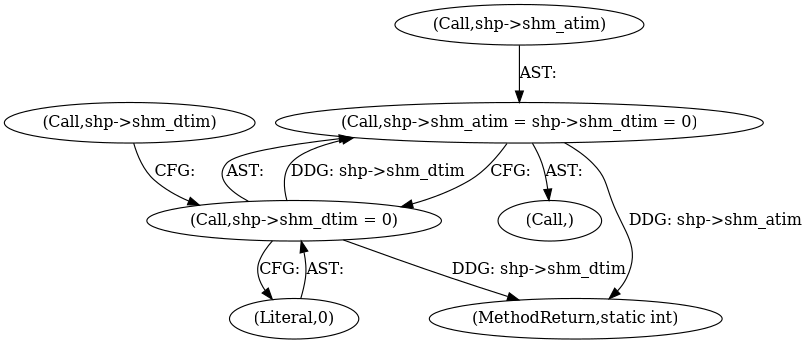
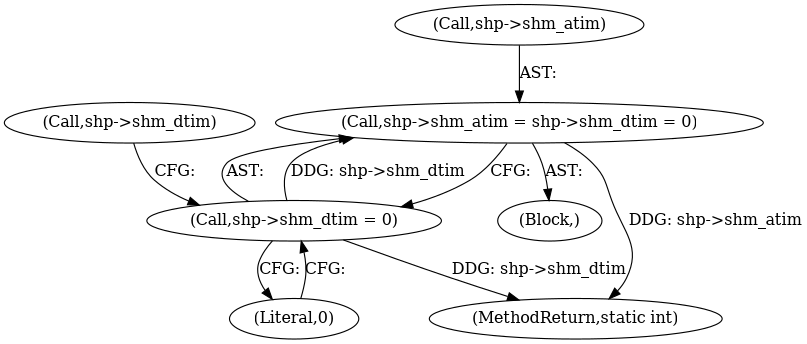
node "(Call,)": label "(Call,)" -> "(Block,)"
edge "(Literal,0)" -> "(Call,shp->shm_dtim = 0)": label "AST: " -> "CFG: "
